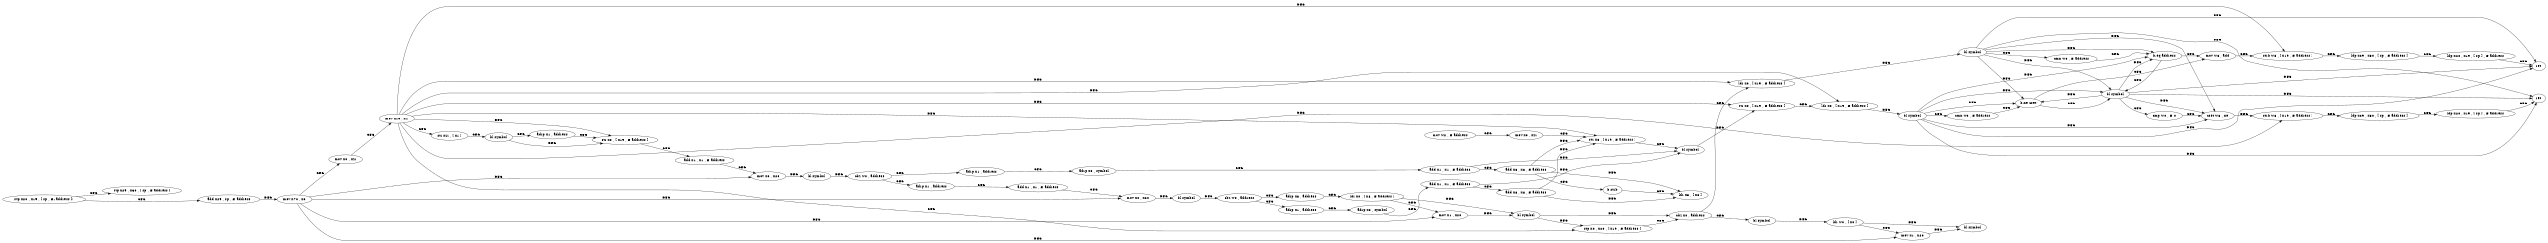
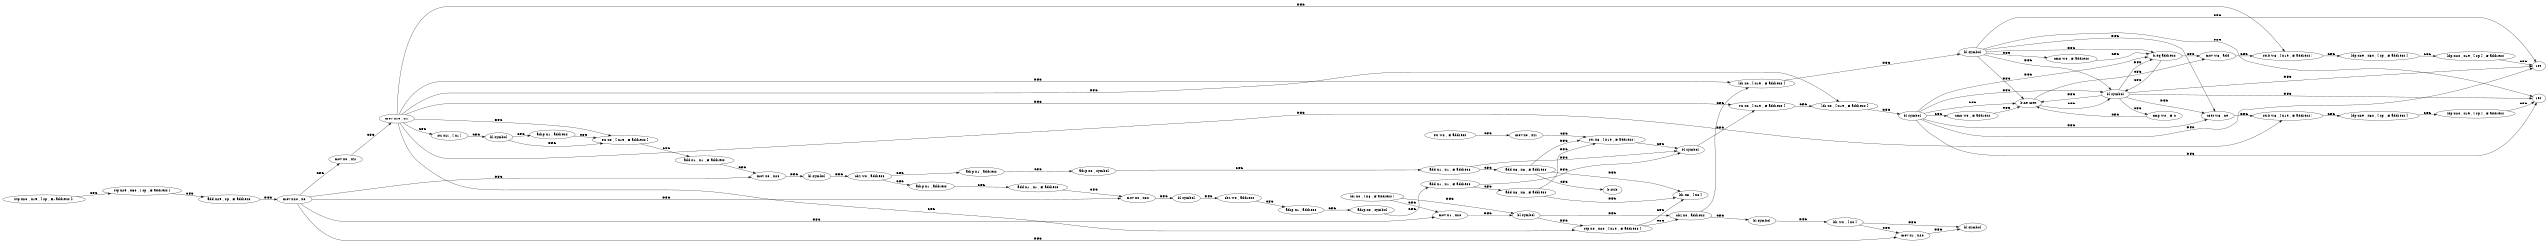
edge "cmp w0 , # 0" -> "cset w8 , ne": now "cmp w0 , # 0" -> "b.ne cset"
edge "mov x19 , x1" -> "str x8 , [ x19 , # address ]": removed, label "DFG"
node "mov w2 , # address": label "mov w2 , # address" -> "str w2 , # address"
edge "b strb" -> "ldr x8 , [ x8 ]": now "stp x0 , x20 , [ x19 , # address ]" -> "ldr x8 , [ x8 ]"
node "adrp x8 , address": removed
node "mov x70 , x0": label "mov x70 , x0" -> "mov x20 , x0"
edge "stp x20 , x19 , [ sp , #- address ]!" -> "add x29 , sp , # address": now "stp x29 , x30 , [ sp , # address ]" -> "add x29 , sp , # address"
